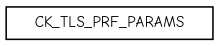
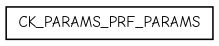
node "CK_TLS_PRF_PARAMS": label "CK_TLS_PRF_PARAMS" -> "CK_PARAMS_PRF_PARAMS"
